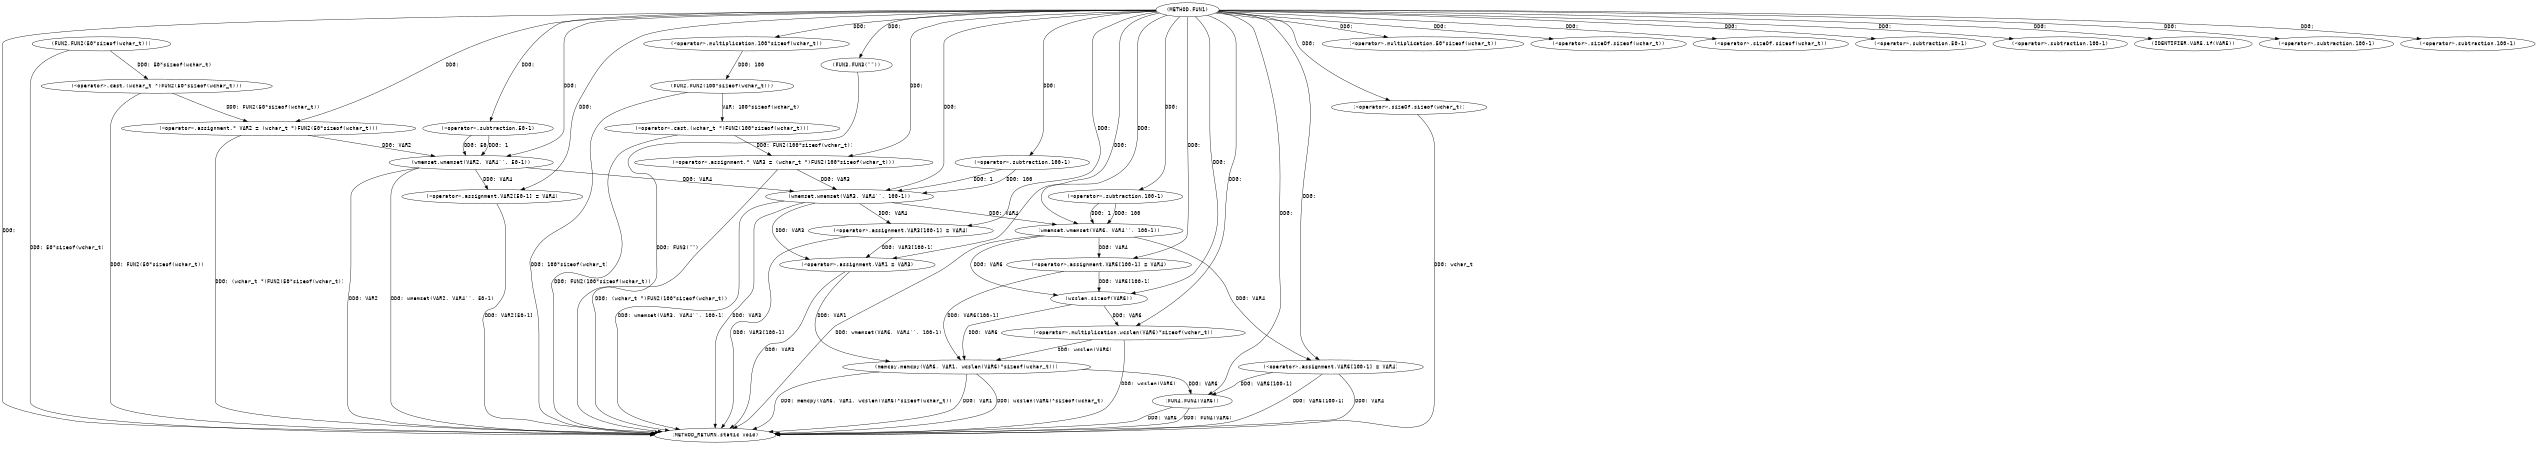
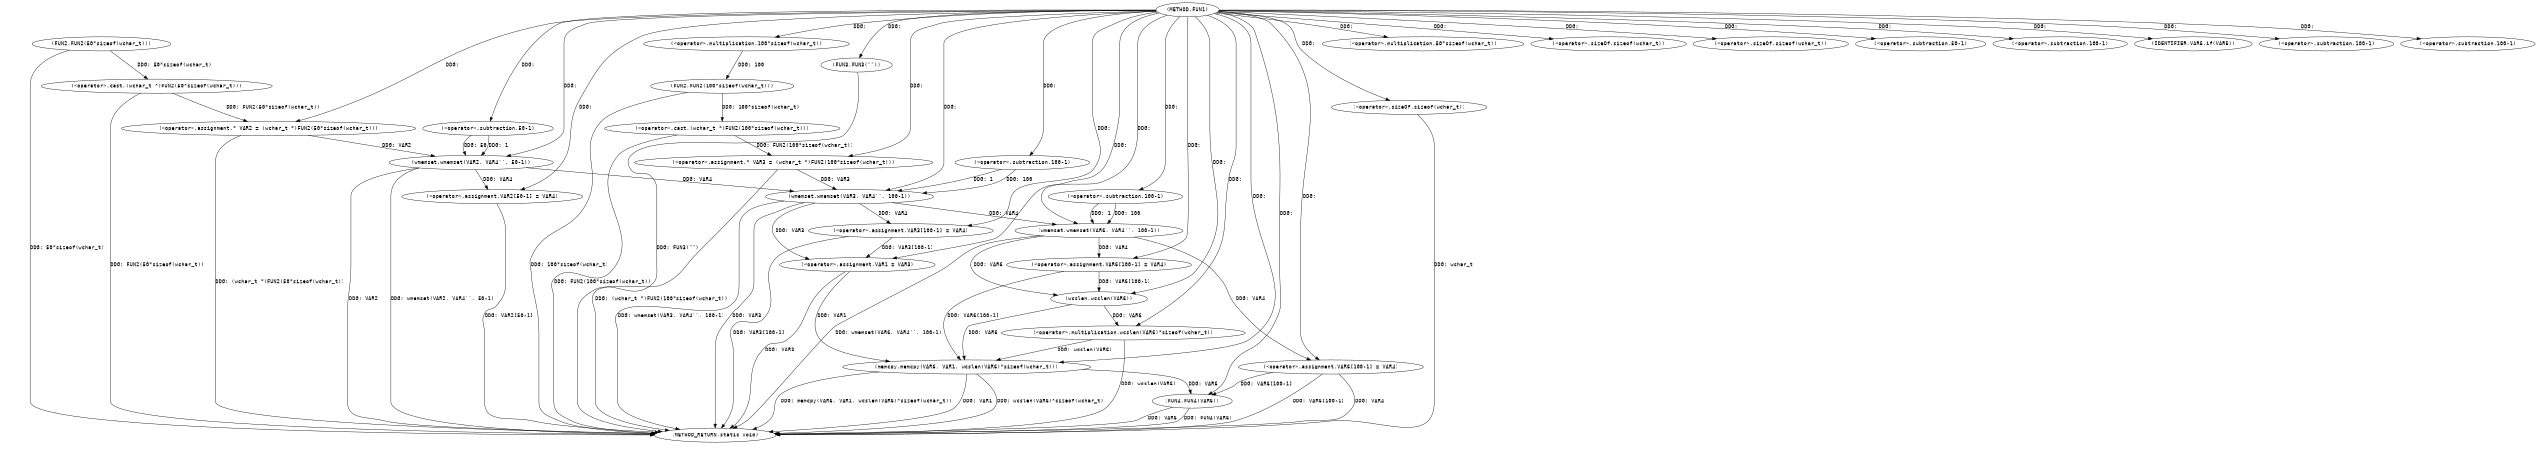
edge "(METHOD,FUN1)" -> "(METHOD_RETURN,static void)": now "(METHOD,FUN1)" -> "(memcpy,memcpy(VAR6, VAR1, wcslen(VAR6)*sizeof(wchar_t)))"
edge "(FUN2,FUN2(100*sizeof(wchar_t)))" -> "(<operator>.cast,(wchar_t *)FUN2(100*sizeof(wchar_t)))": label "VAR: 100*sizeof(wchar_t)" -> "DDG: 100*sizeof(wchar_t)"
node "(wcslen,sizeof(VAR6))": label "(wcslen,sizeof(VAR6))" -> "(wcslen,wcslen(VAR6))"
